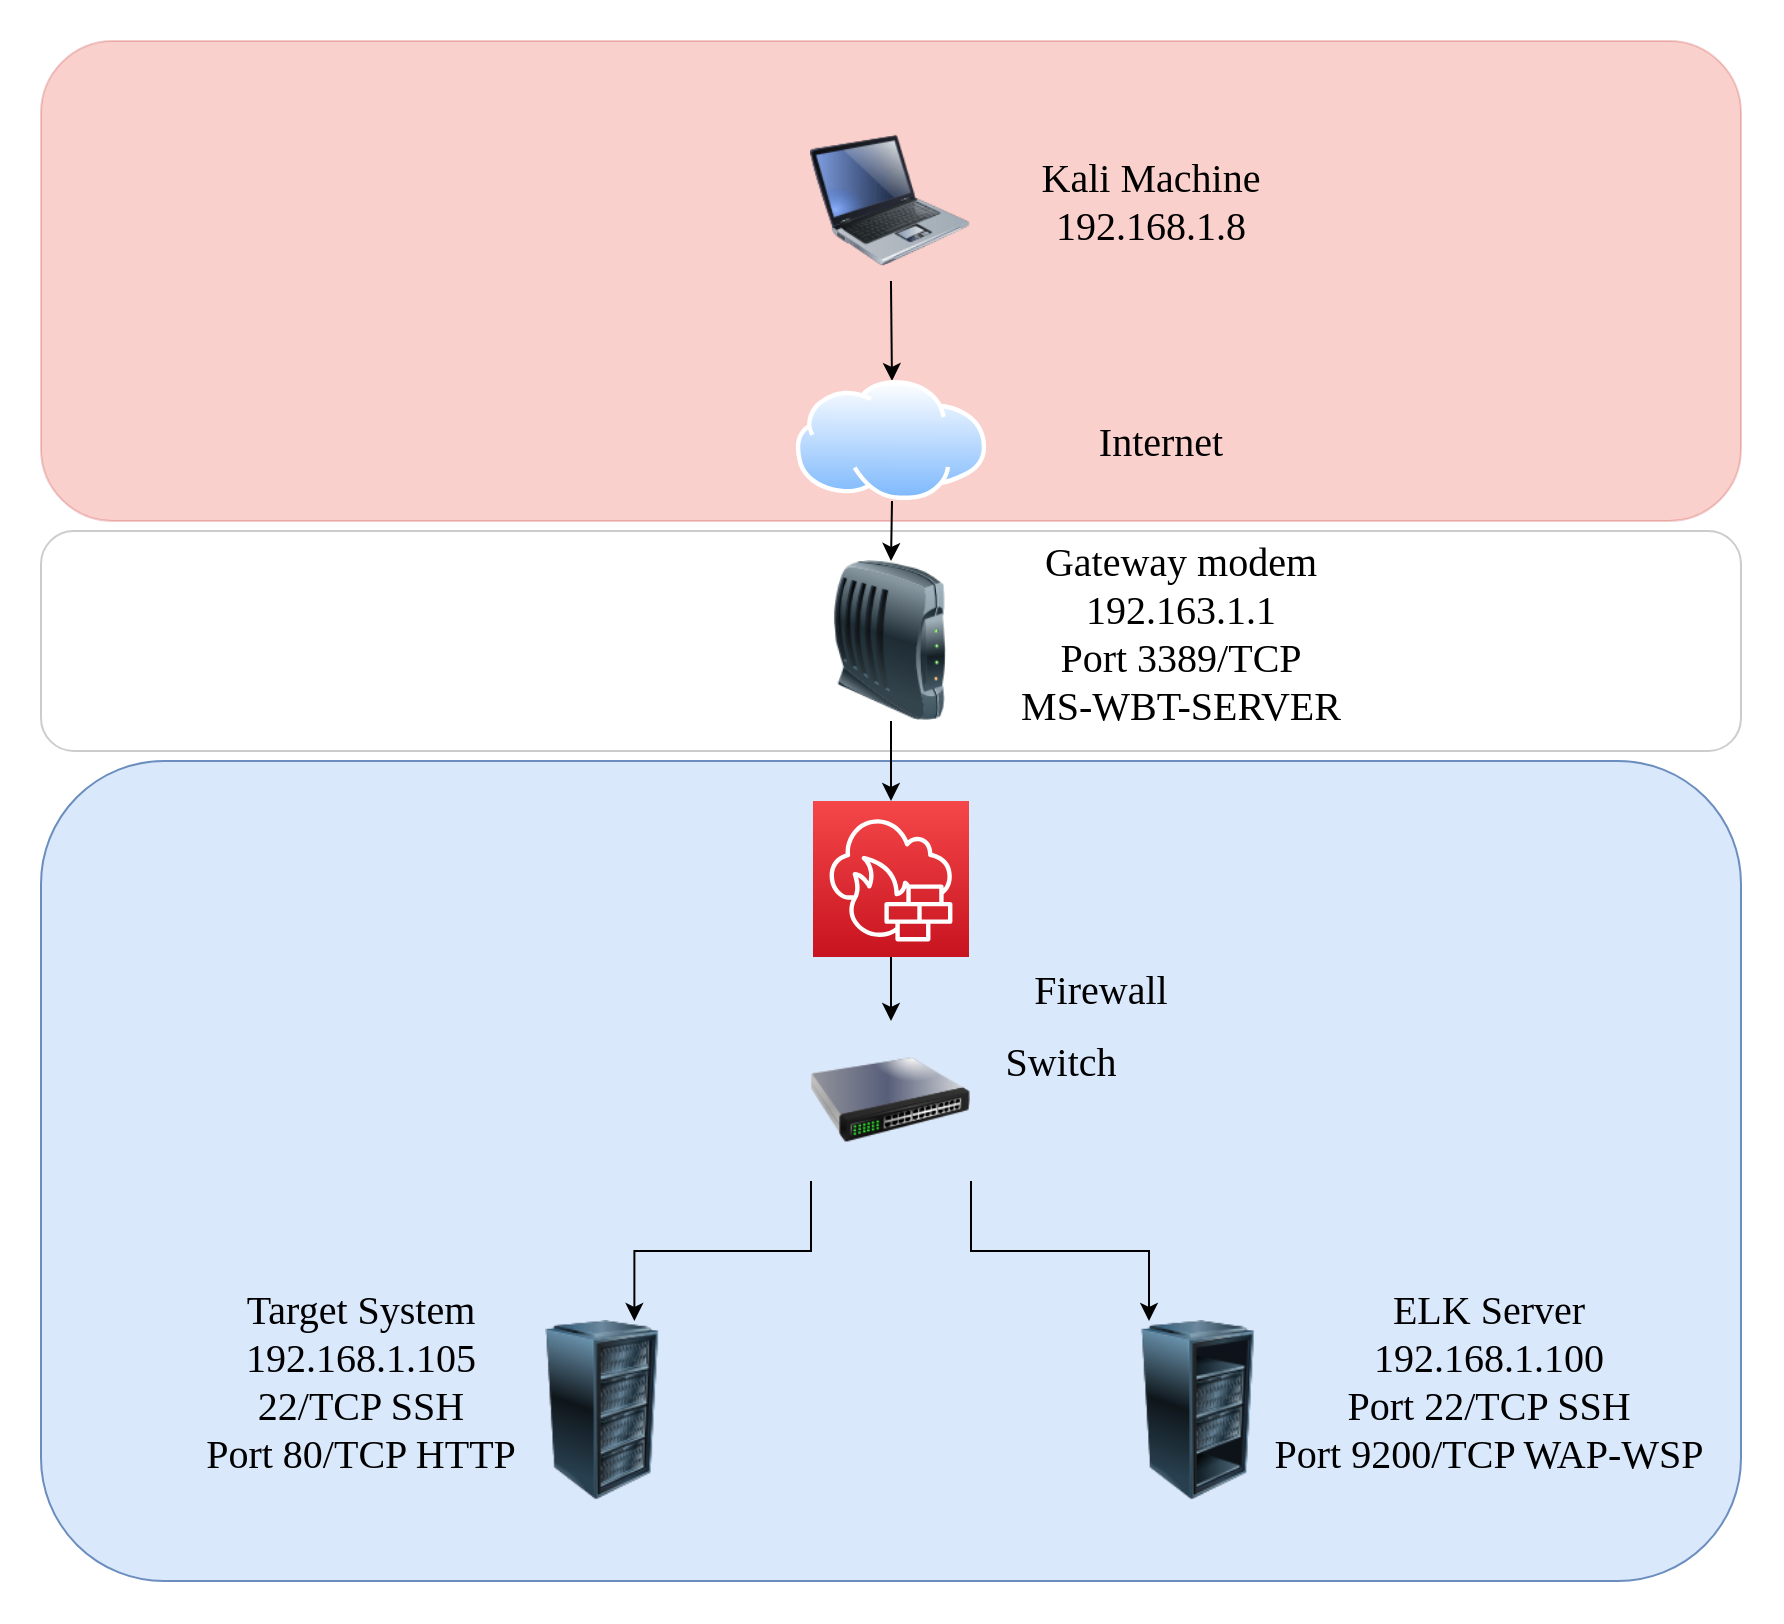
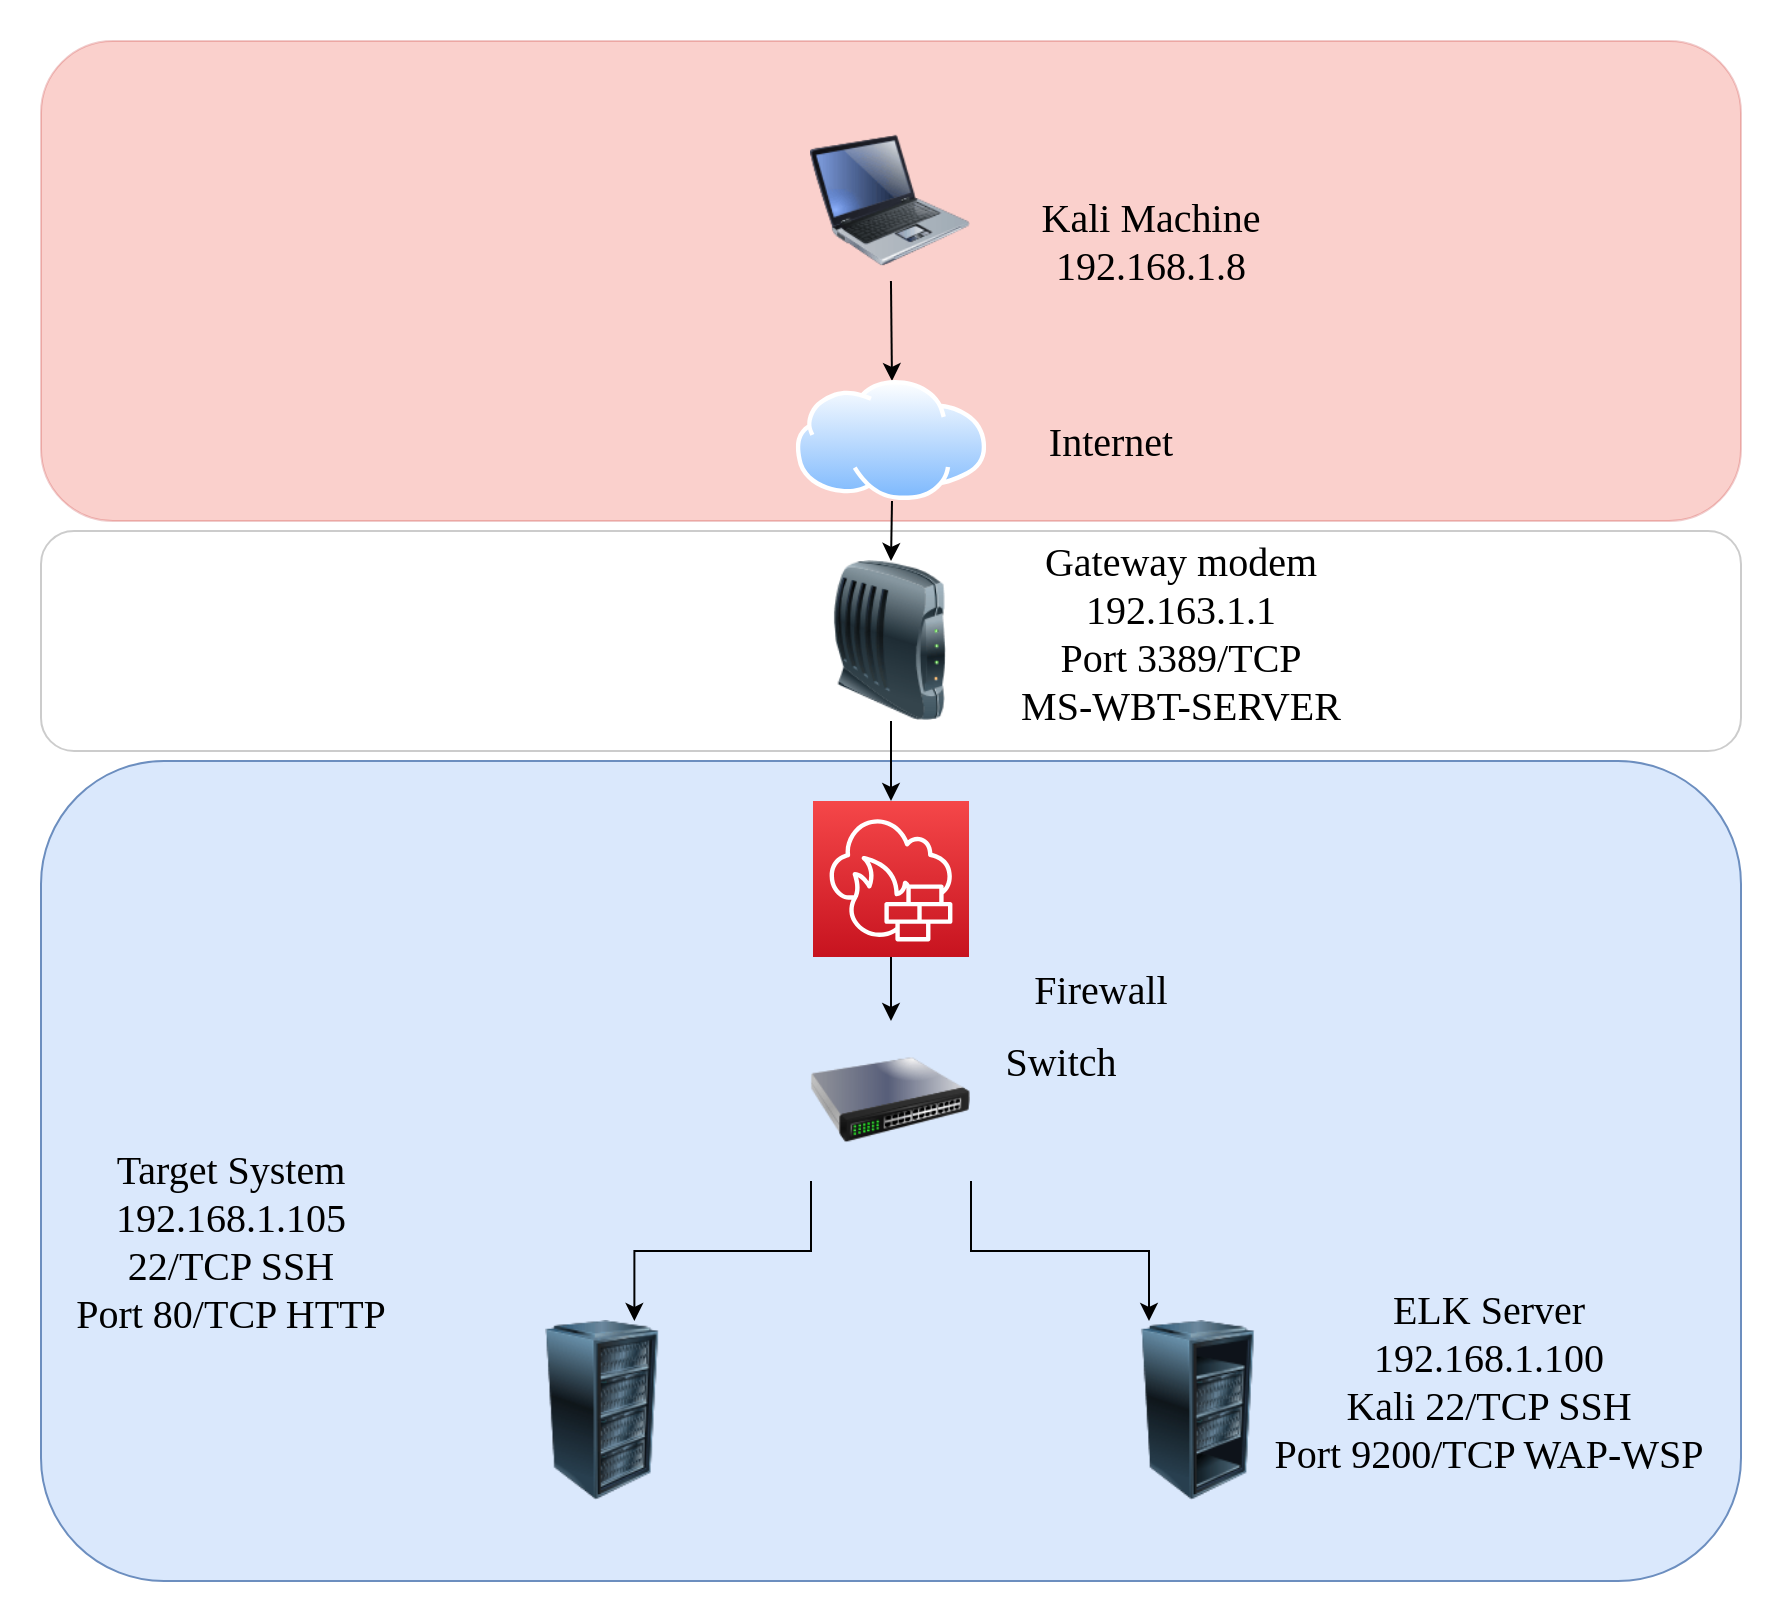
node "Kali Machine 192.168.1.8": moved (1151, 201) -> (1151, 241)
node "Internet": moved (1161, 441) -> (1111, 441)
node "Target System 192.168.1.105 22/TCP SSH Port 80/TCP HTTP": moved (361, 1381) -> (231, 1241)
node "ELK Server 192.168.1.100 Port 22/TCP SSH Port 9200/TCP WAP-WSP": label "ELK Server 192.168.1.100 Port 22/TCP SSH Port 9200/TCP WAP-WSP" -> "ELK Server 192.168.1.100 Kali 22/TCP SSH Port 9200/TCP WAP-WSP"
